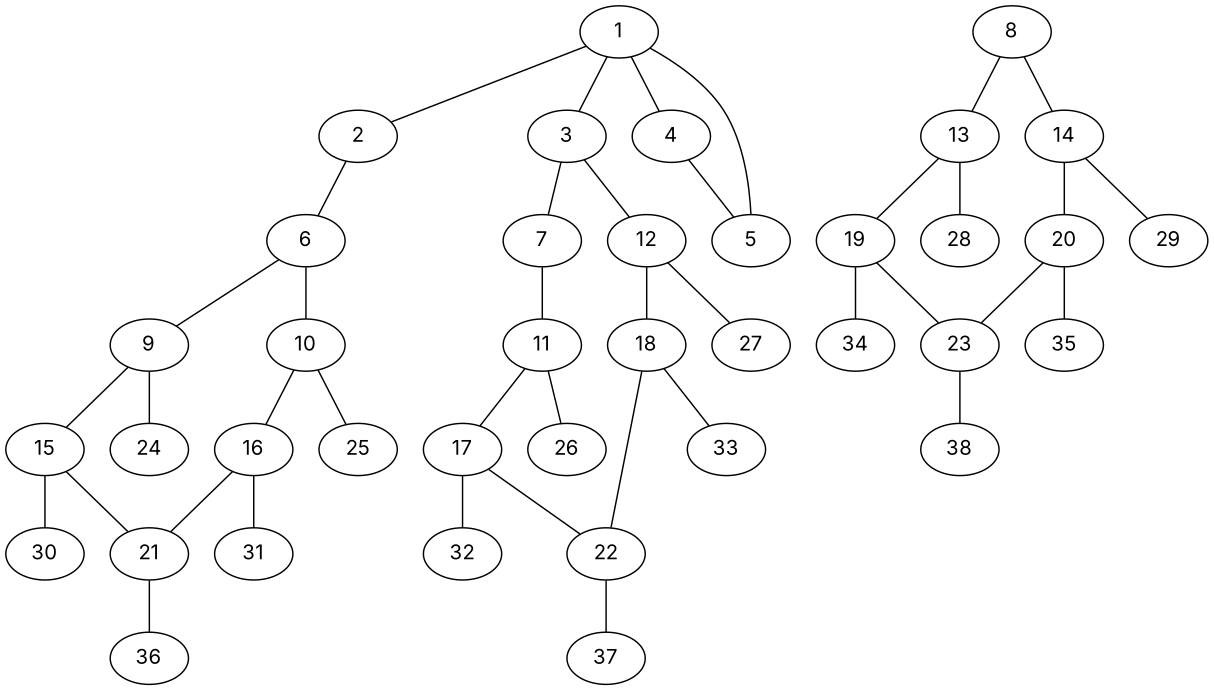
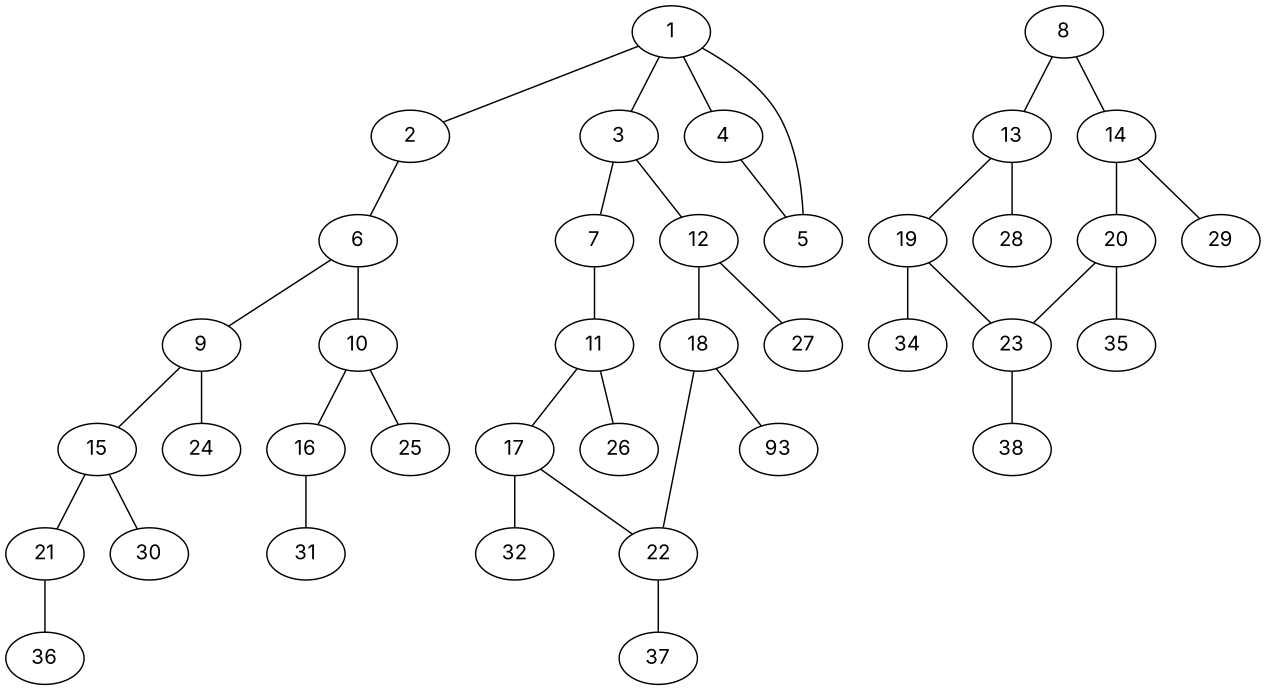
node "33": label "33" -> "93"
edge "16" -- "21": removed
